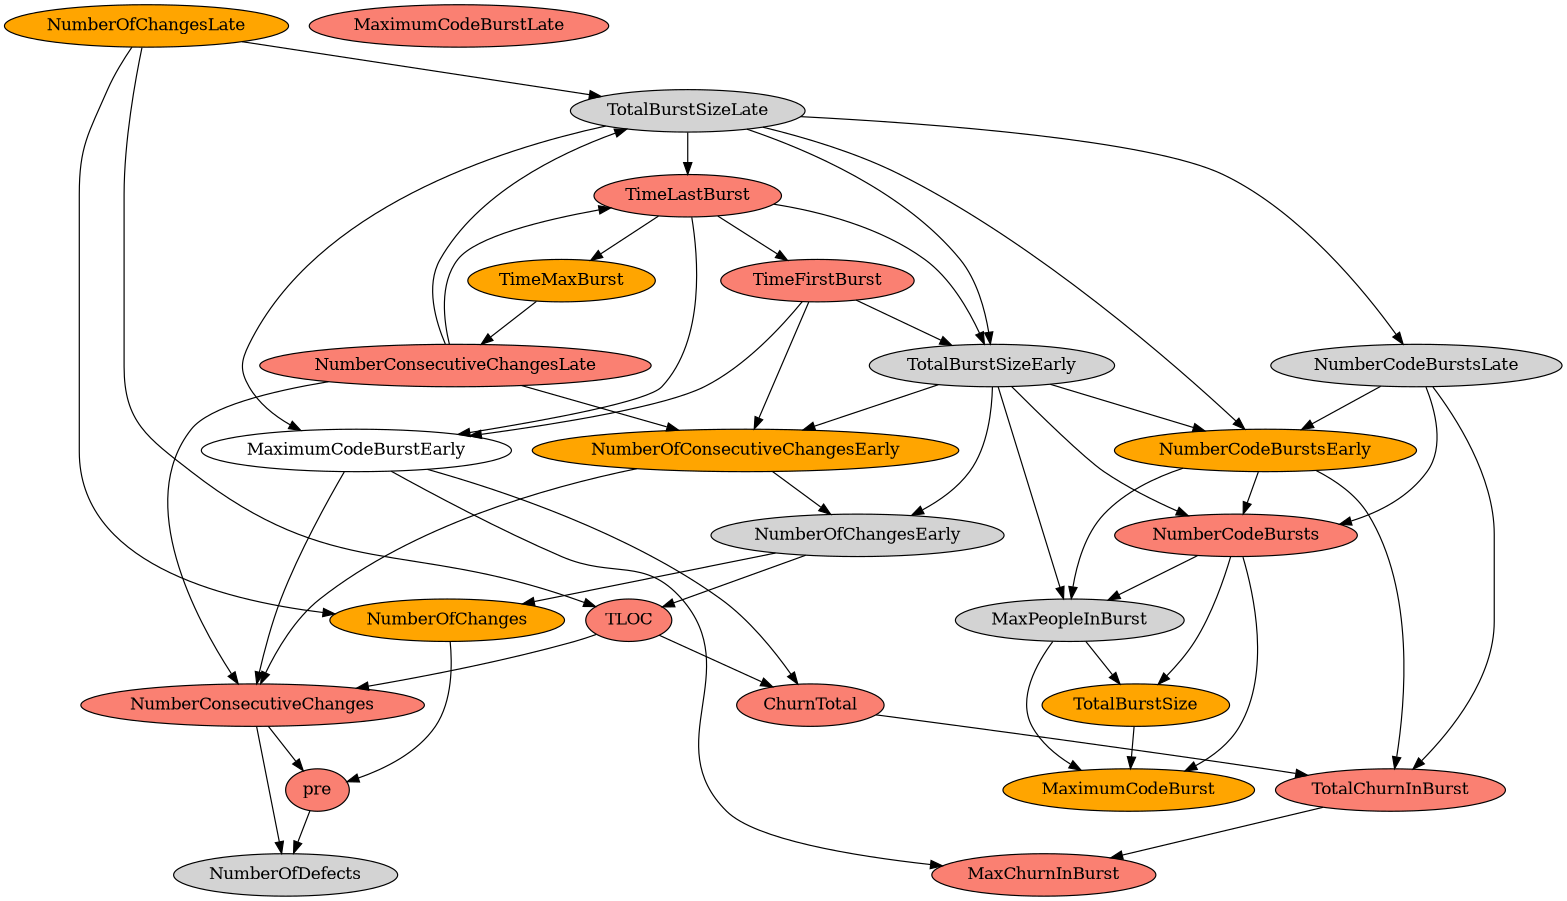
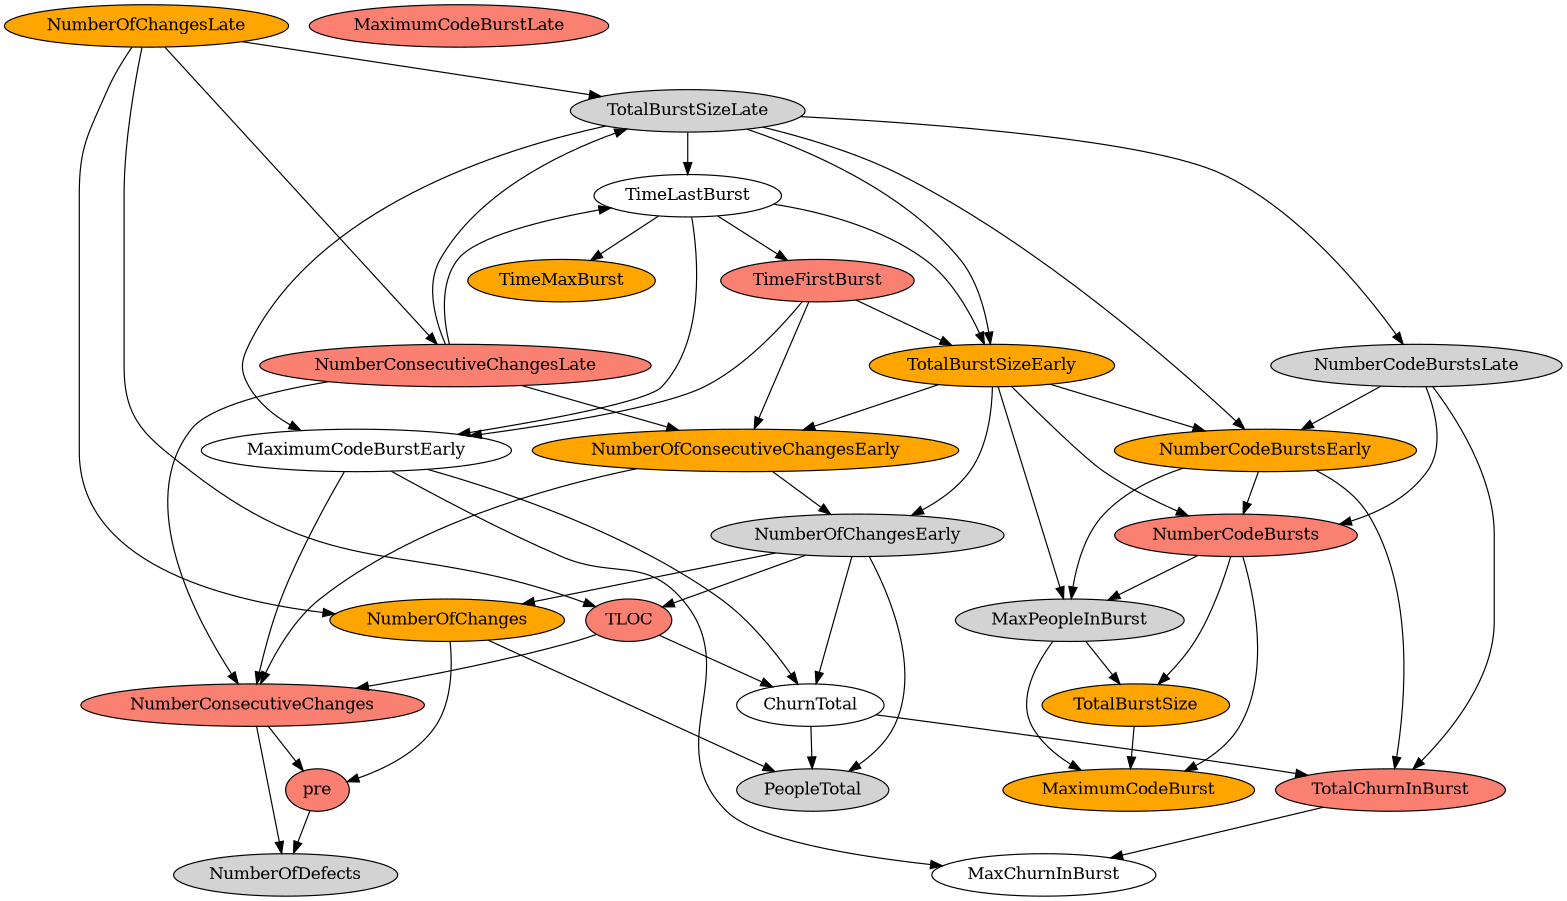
node "TimeLastBurst": fillcolor salmon -> white
edge "TimeMaxBurst" -> "NumberConsecutiveChangesLate": now "NumberOfChangesLate" -> "NumberConsecutiveChangesLate"
node "TotalBurstSizeEarly": fillcolor lightgrey -> orange
edge "NumberOfChangesEarly" -> "ChurnTotal": added
node "ChurnTotal": fillcolor salmon -> white
node "PeopleTotal": added
node "MaxChurnInBurst": fillcolor salmon -> white
